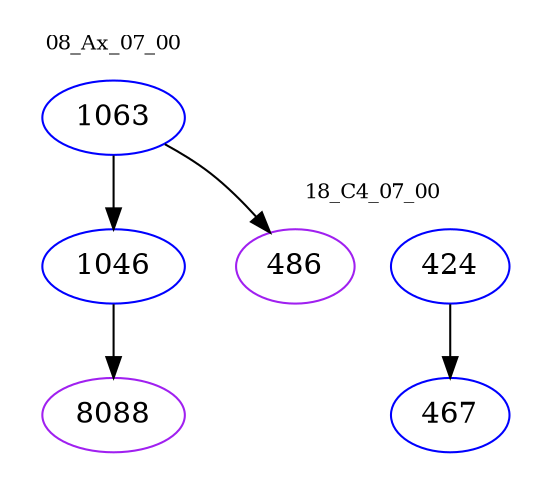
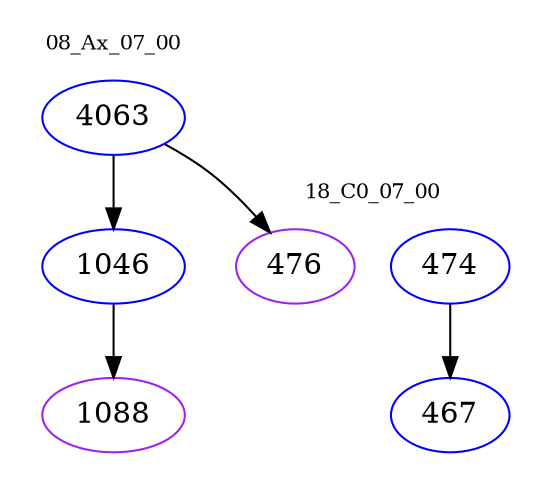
node "1063": label "1063" -> "4063"
cluster "18_C4_07_00": label "18_C4_07_00" -> "18_C0_07_00"
node "486": label "486" -> "476"
node "424": label "424" -> "474"
node "8088": label "8088" -> "1088"
